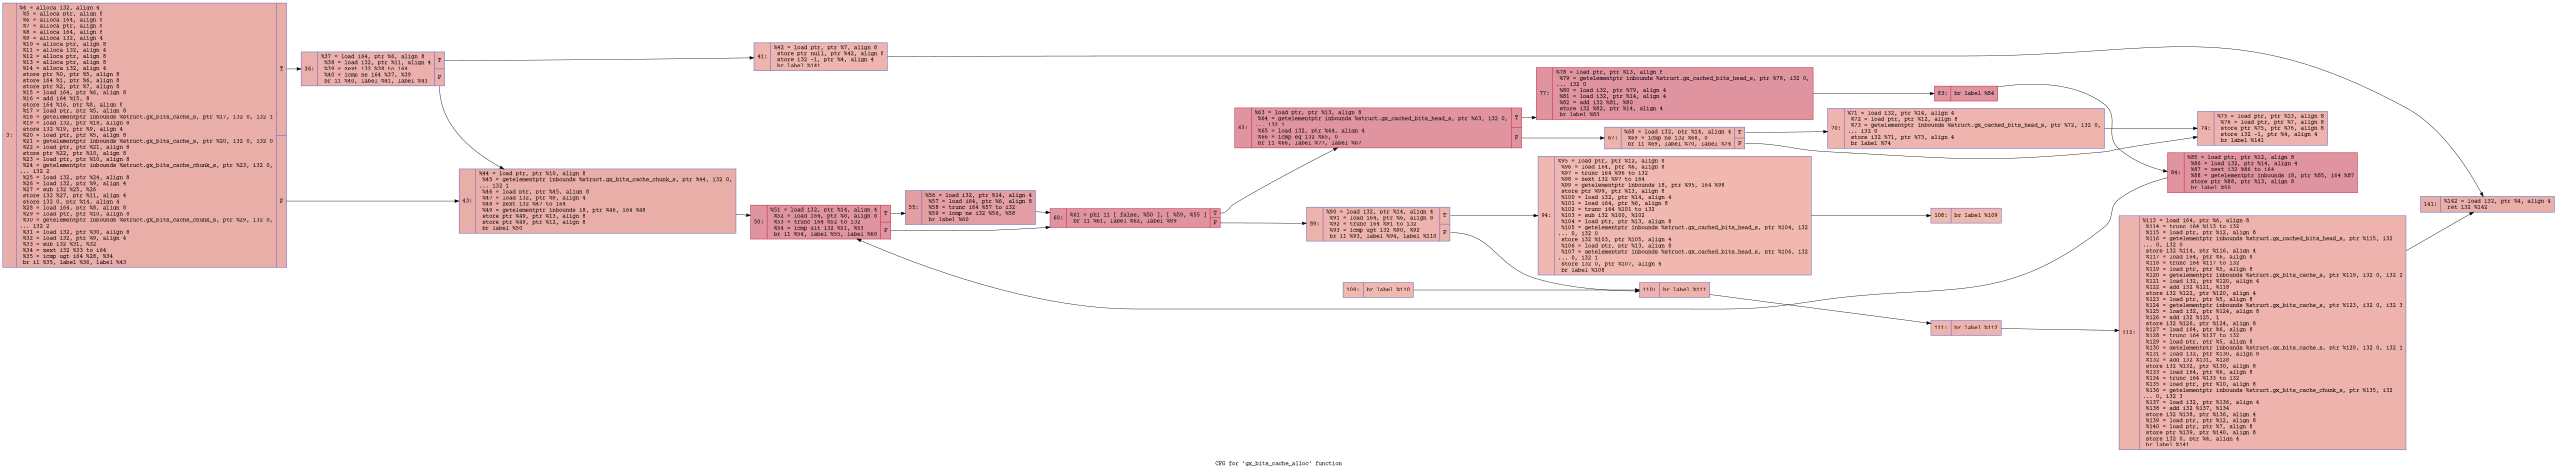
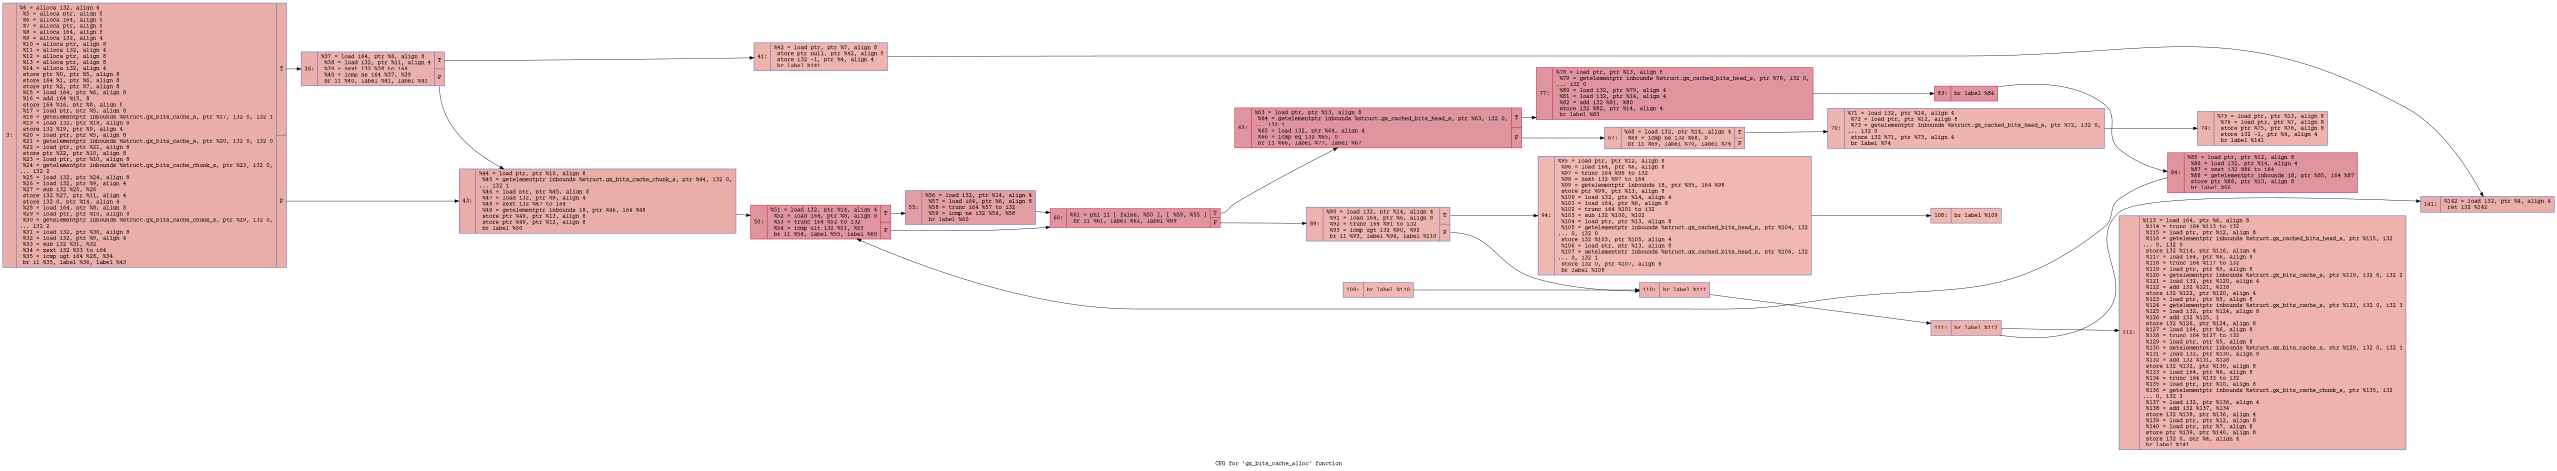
edge "67:" -> "74:": removed
edge "112:" -> "141:": now "111:" -> "141:"
